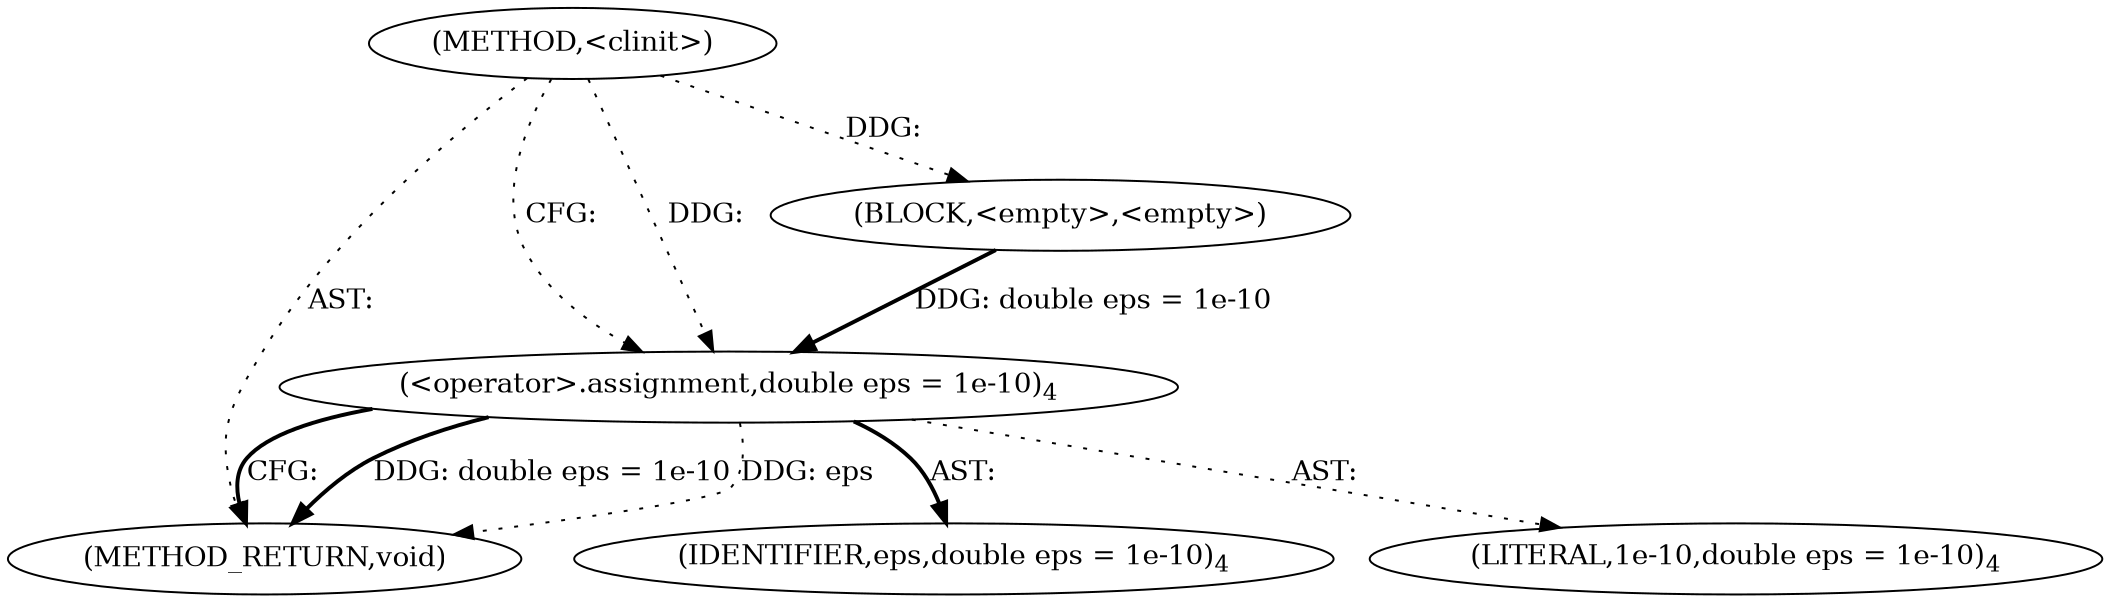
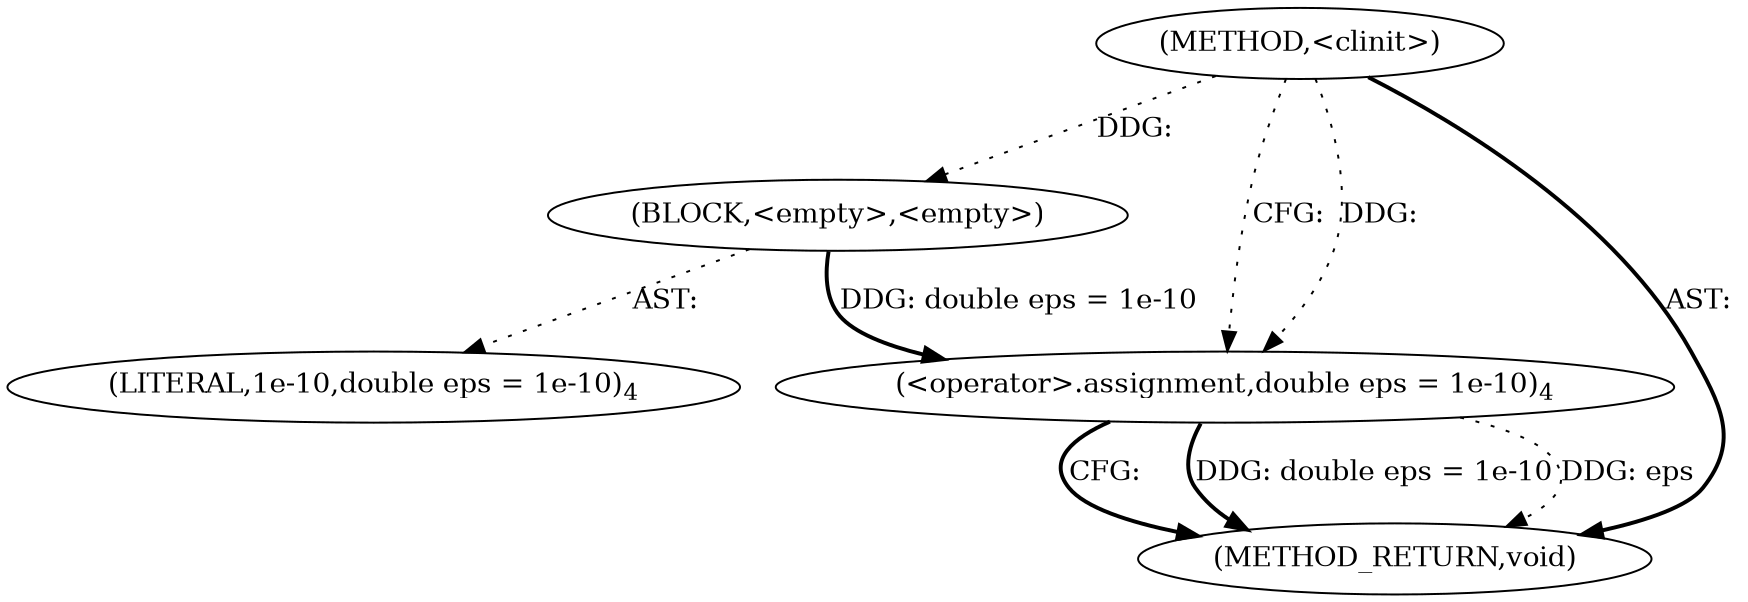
edge "(METHOD,<clinit>)" -> "(METHOD_RETURN,void)": style dotted -> bold
edge "(<operator>.assignment,double eps = 1e-10)" -> "(LITERAL,1e-10,double eps = 1e-10)": now "(BLOCK,<empty>,<empty>)" -> "(LITERAL,1e-10,double eps = 1e-10)"
node "(IDENTIFIER,eps,double eps = 1e-10)": removed
